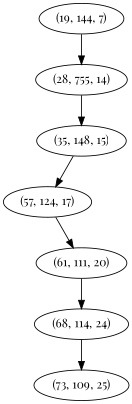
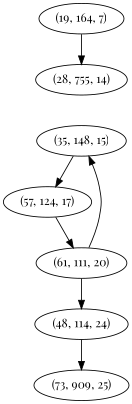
node "(19, 144, 7)": label "(19, 144, 7)" -> "(19, 164, 7)"
edge "(28, 755, 14)" -> "(35, 148, 15)": now "(61, 111, 20)" -> "(35, 148, 15)"
node "(68, 114, 24)": label "(68, 114, 24)" -> "(48, 114, 24)"
node "(73, 109, 25)": label "(73, 109, 25)" -> "(73, 909, 25)"
